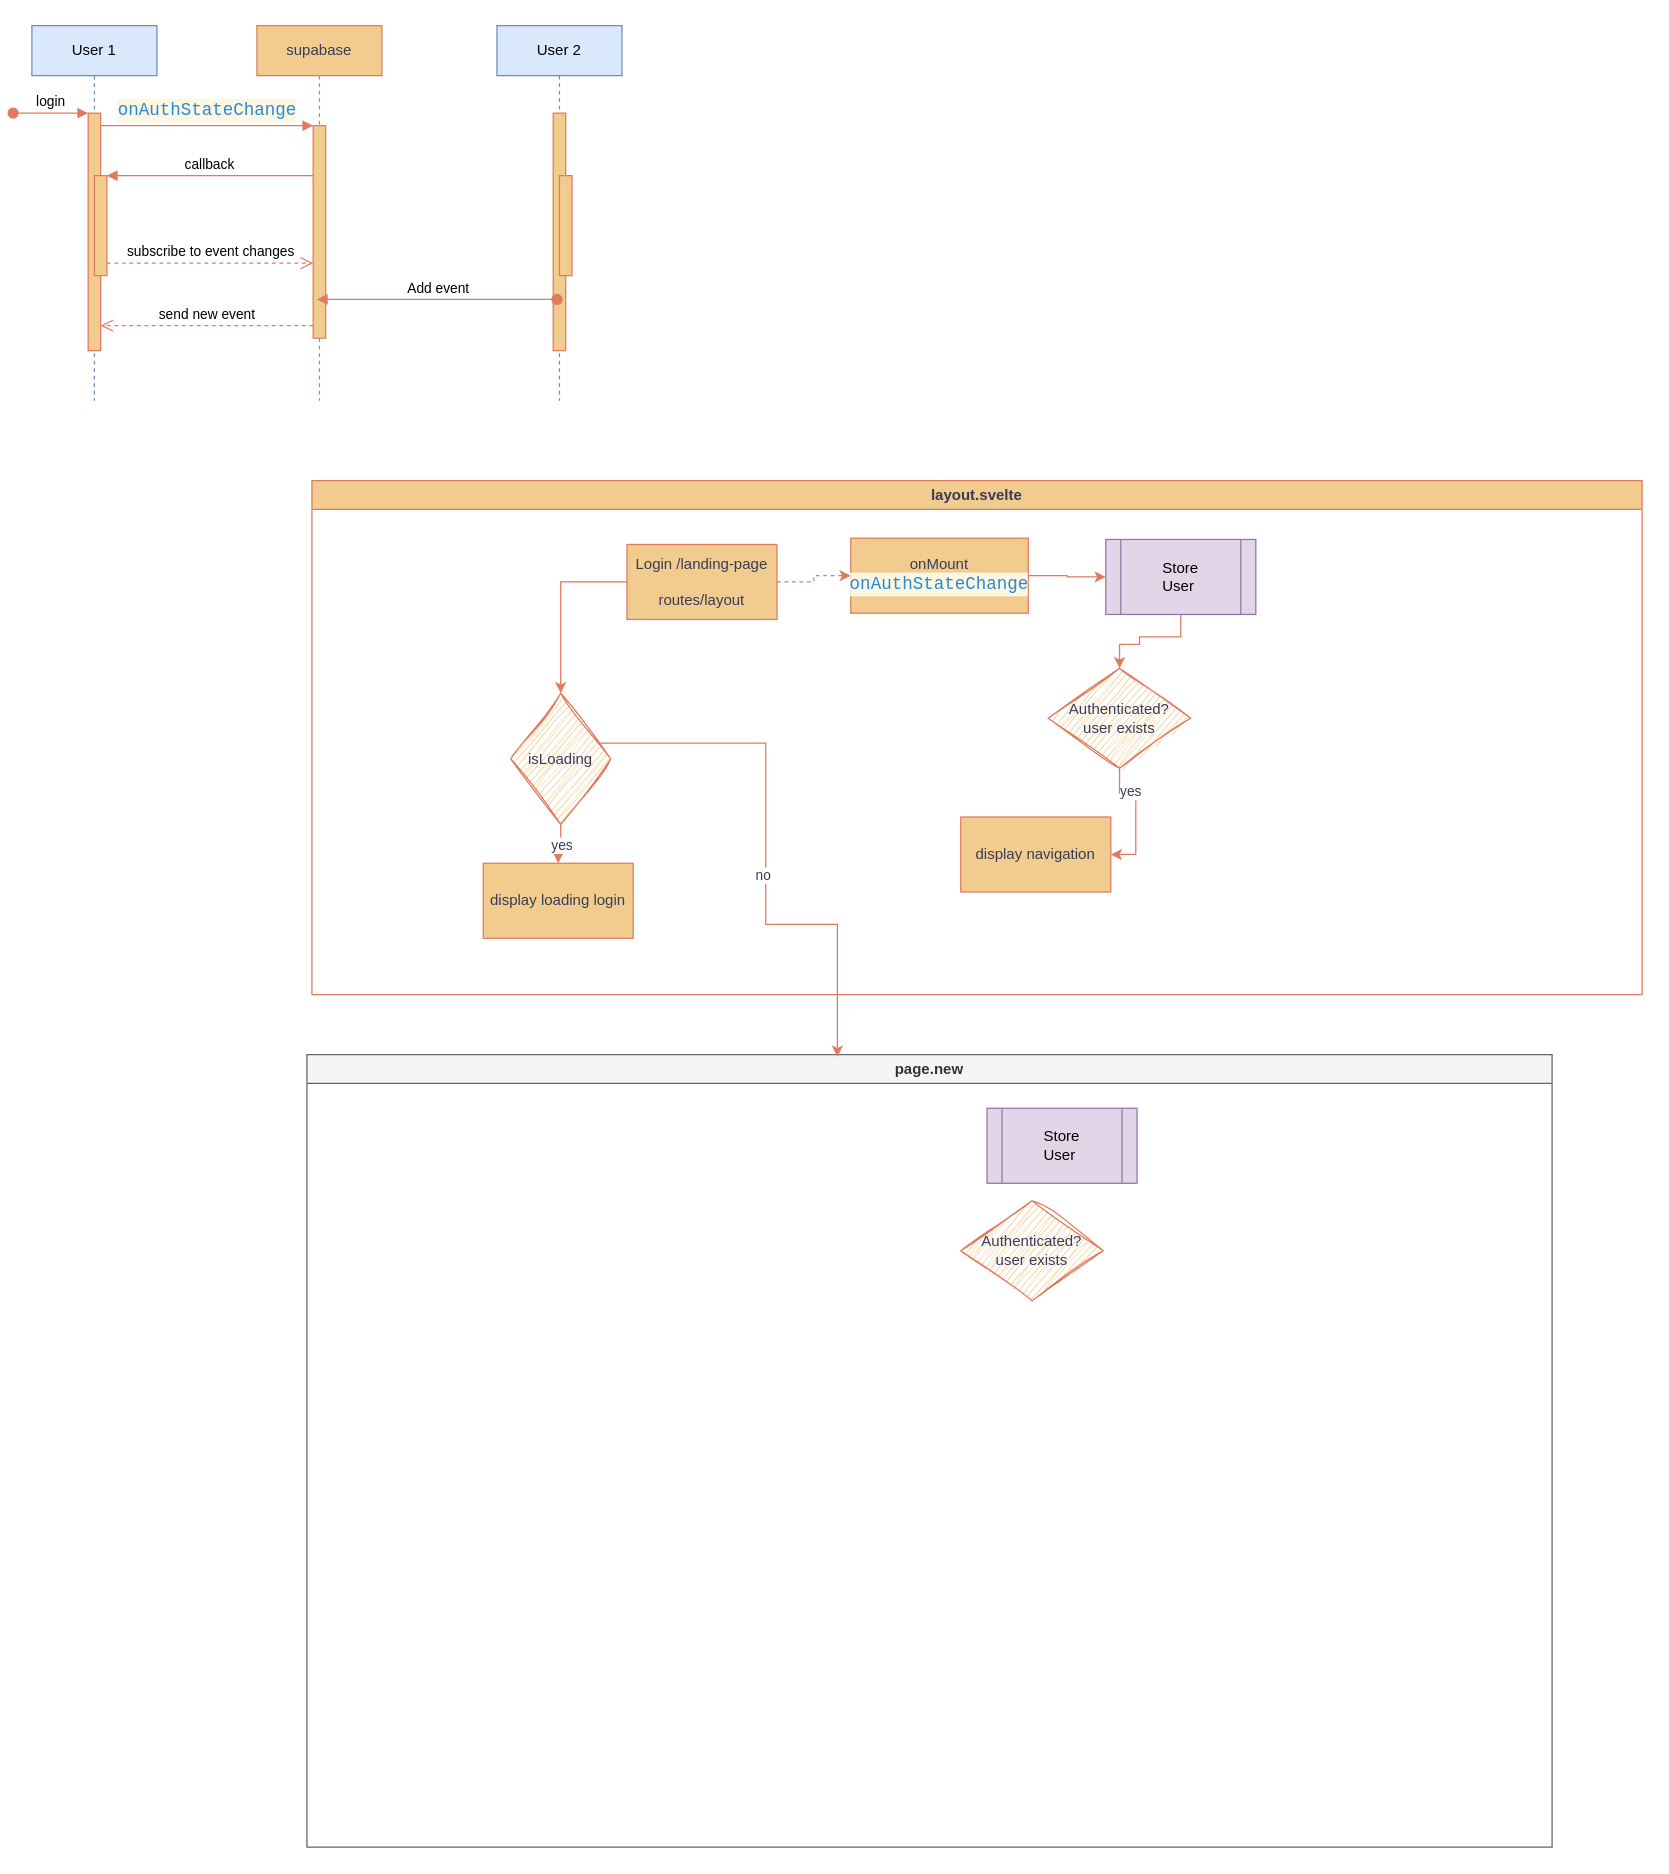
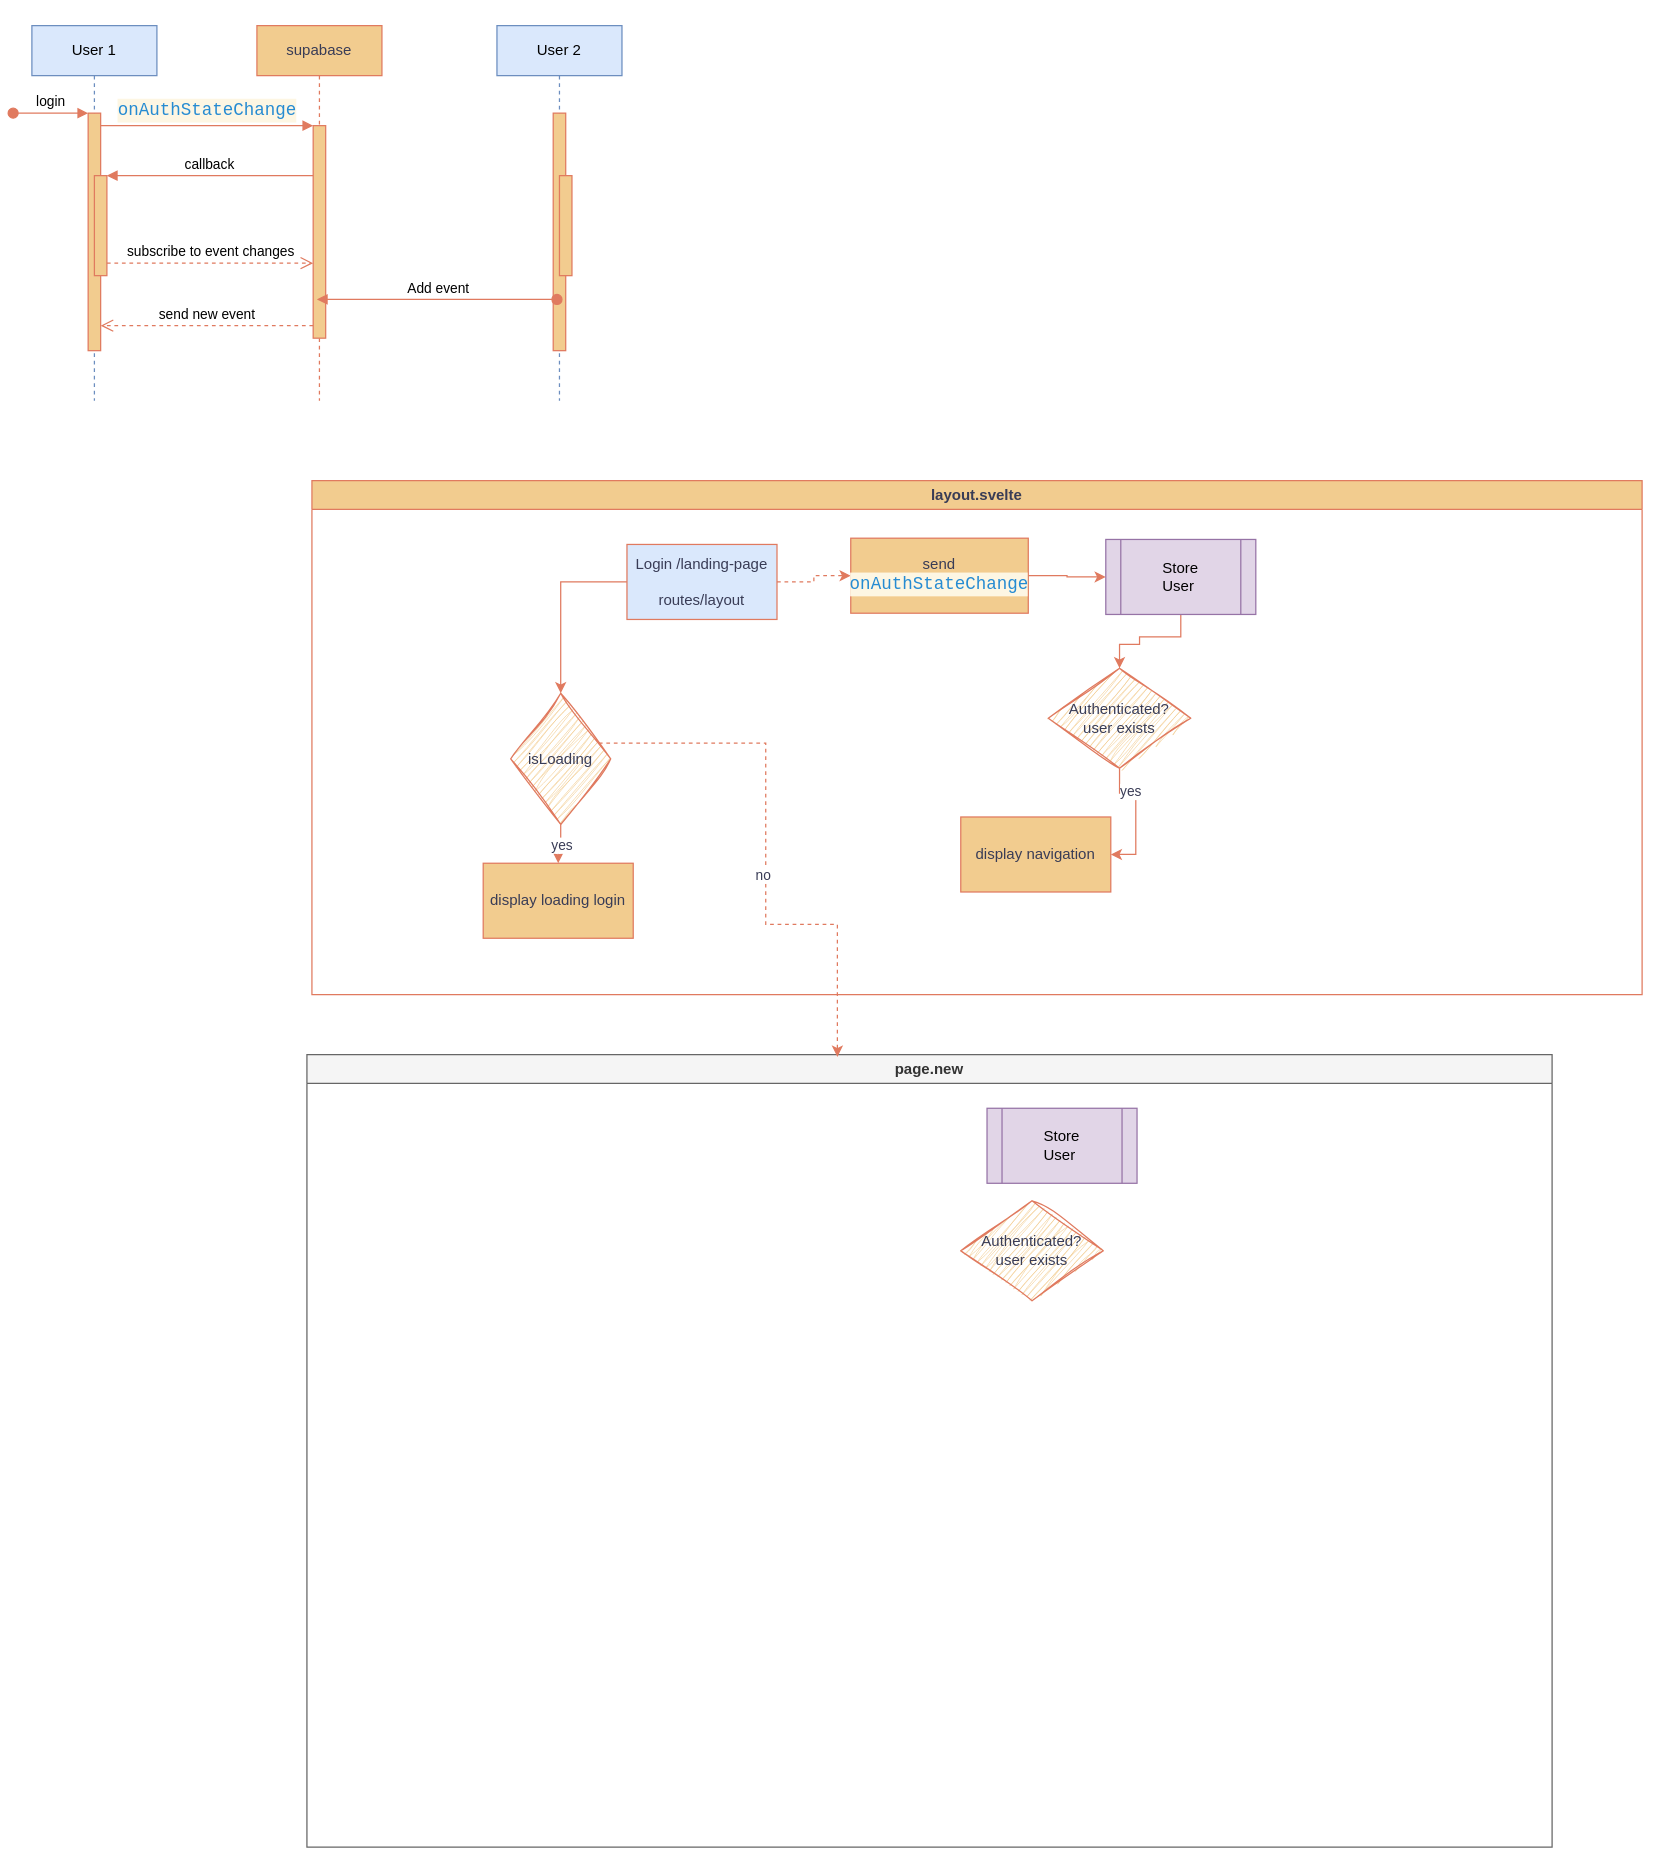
node "onMount onAuthStateChange": label "onMount onAuthStateChange" -> "send onAuthStateChange"
node "Login /landing-page routes/layout": fillcolor #f2cc8f -> #dae8fc
edge "isLoading" -> "page.new": style solid -> dashed
